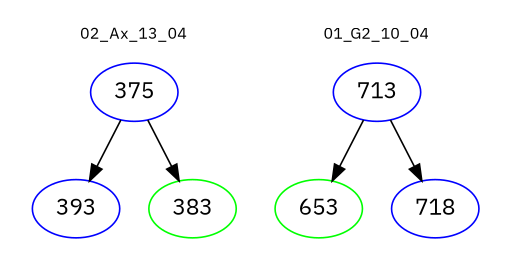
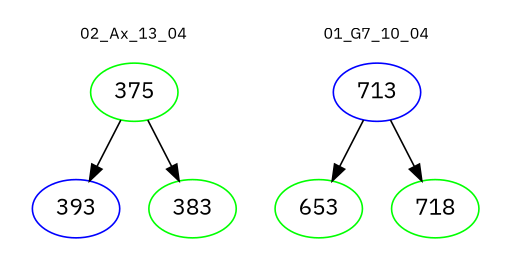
cluster "01_G2_10_04": label "01_G2_10_04" -> "01_G7_10_04"
node "375": color blue -> green
node "718": color blue -> green
